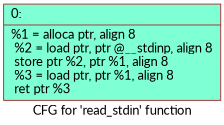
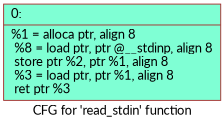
node "0:": text "%2 = load ptr, ptr @__stdinp, align 8" -> "%8 = load ptr, ptr @__stdinp, align 8"
